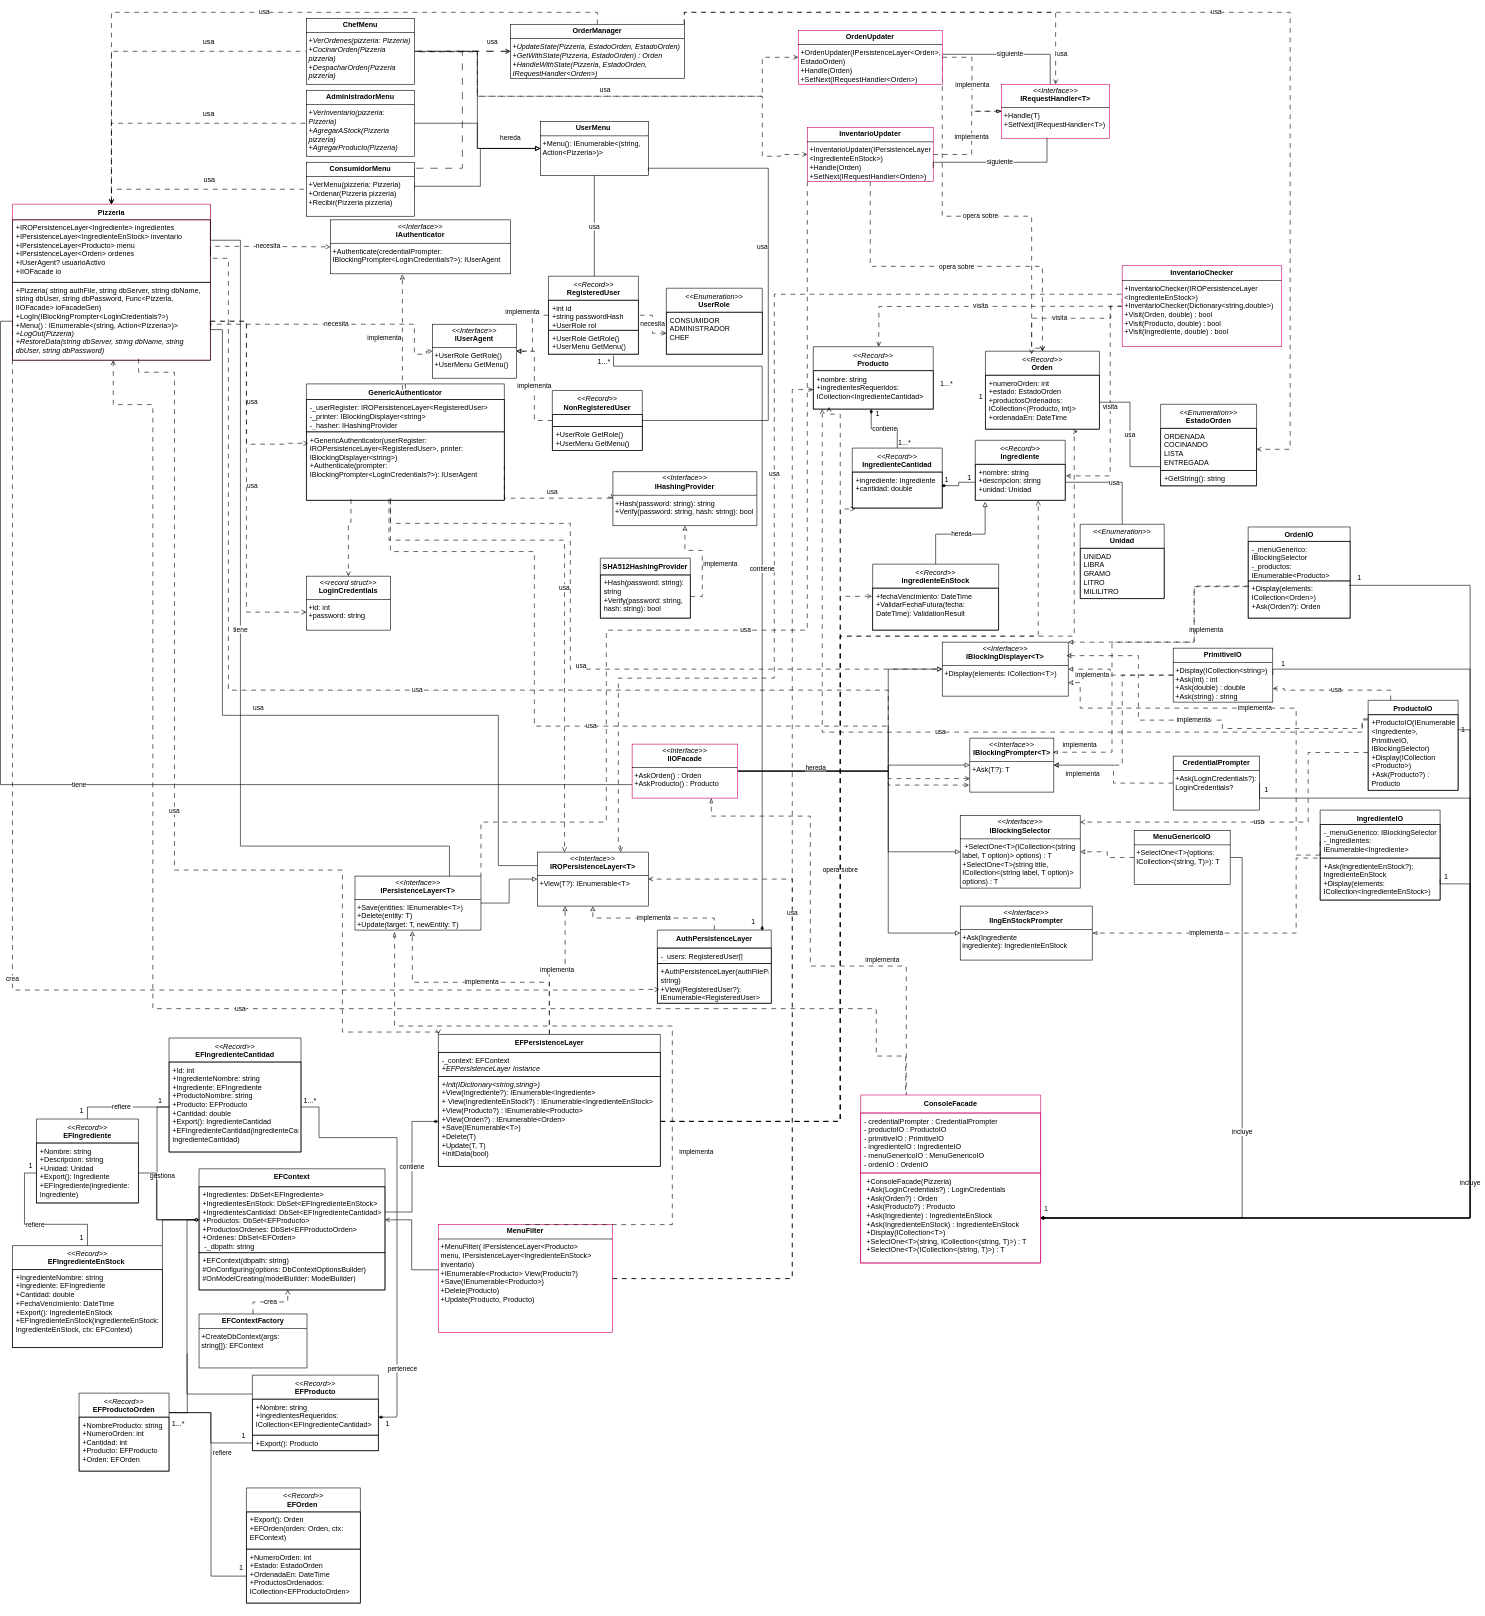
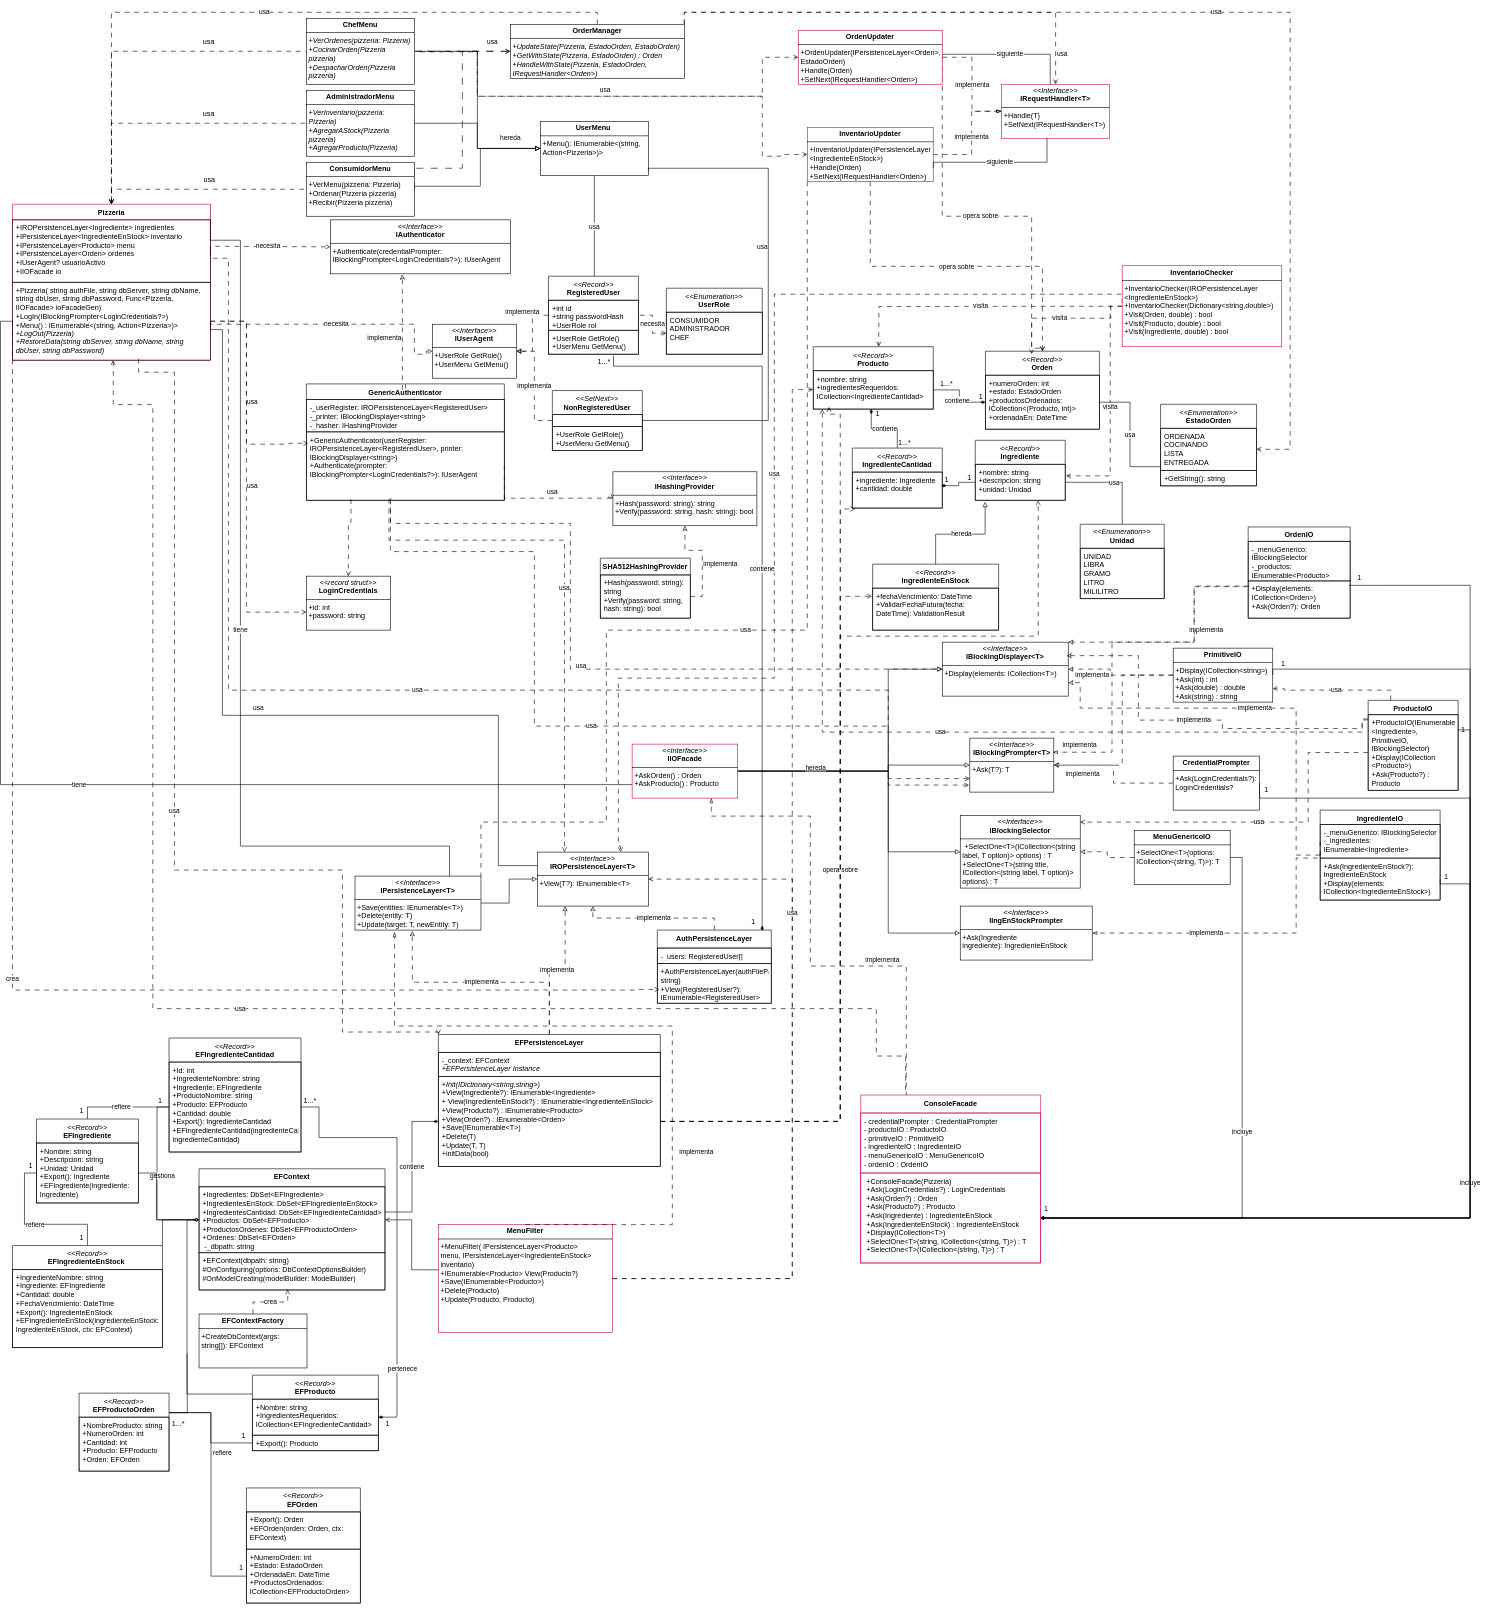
edge "+nombre: string +ingredientesRequeridos: ICollection<IngredienteCantidad>" -> "+numeroOrden: int +estado: EstadoOrden +productosOrdenados: ICollection<(Producto, int)> +ordenadaEn: DateTime": added, label "contiene"
node "<<Record>> NonRegisteredUser": label "<<Record>> NonRegisteredUser" -> "<<SetNext>> NonRegisteredUser"
edge "+Init(IDictionary<string,string>) +View(Ingrediente?): IEnumerable<Ingrediente> + View(IngredienteEnStock?) : IEnumerable<IngredienteEnStock> +View(Producto?) : IEnumerable<Producto> +View(Orden?) : IEnumerable<Orden> +Save(IEnumerable<T>) +Delete(T) +Update(T, T) +initData(bool)" -> "+numeroOrden: int +estado: EstadoOrden +productosOrdenados: ICollection<(Producto, int)> +ordenadaEn: DateTime": removed
